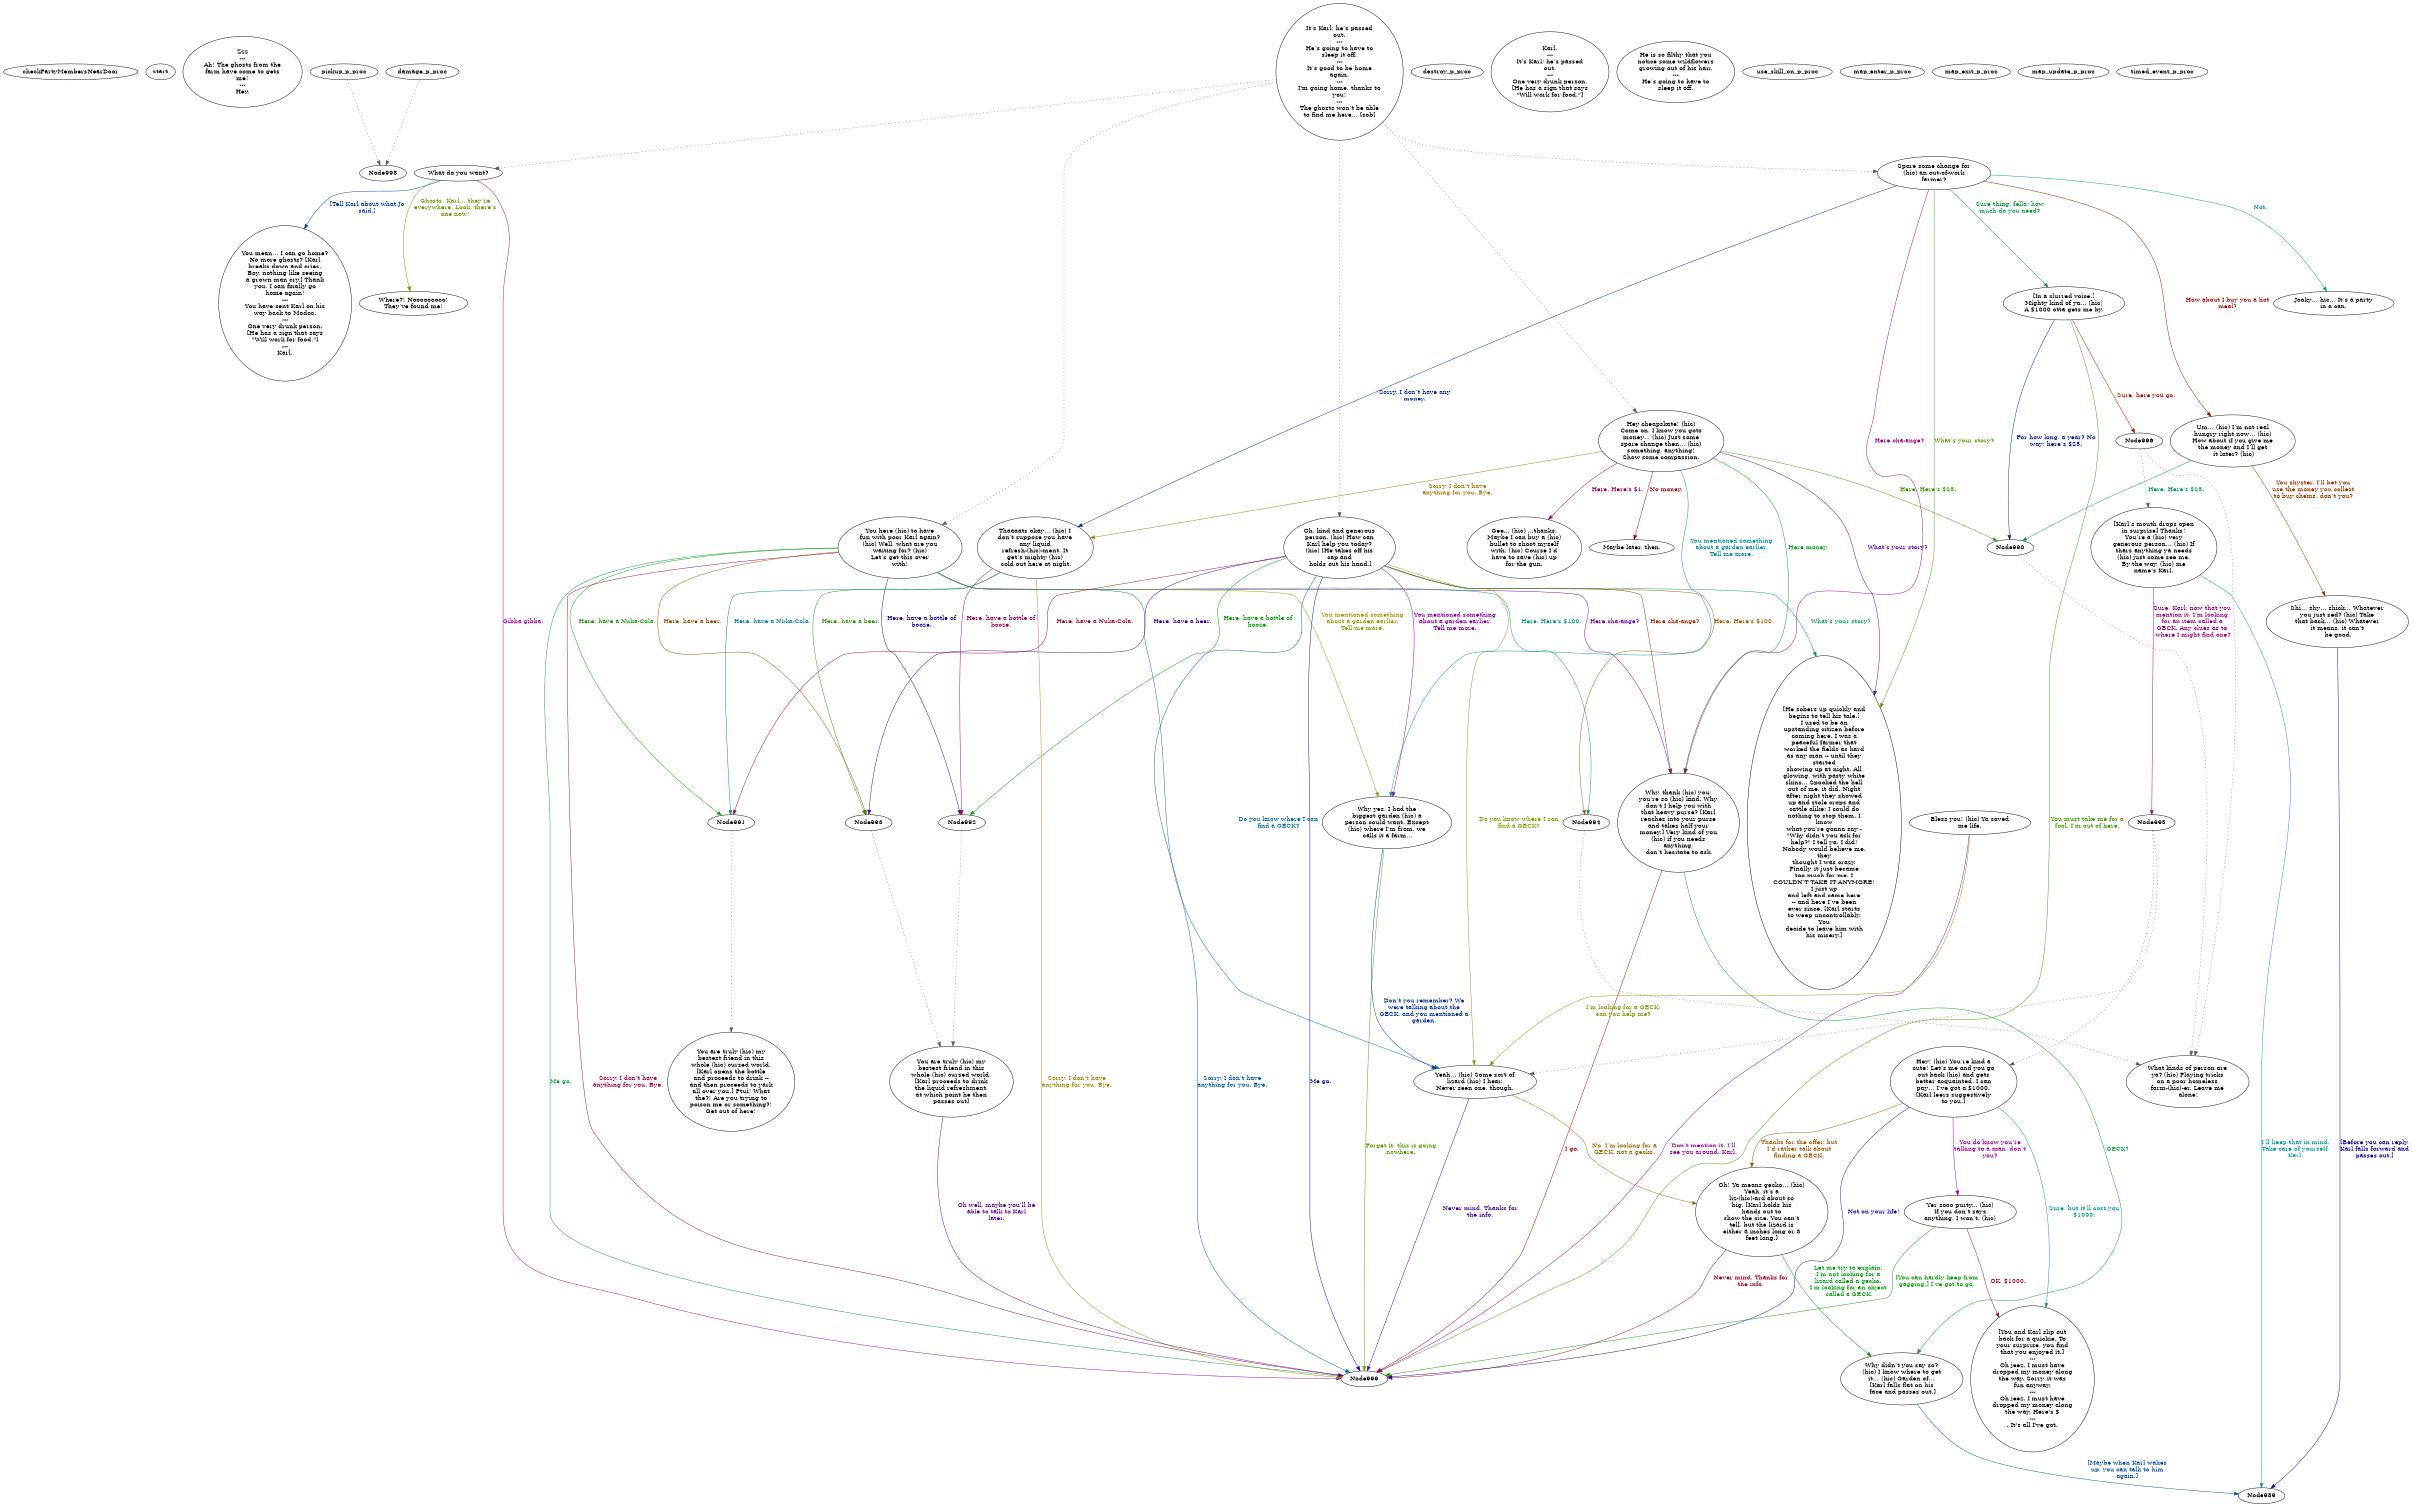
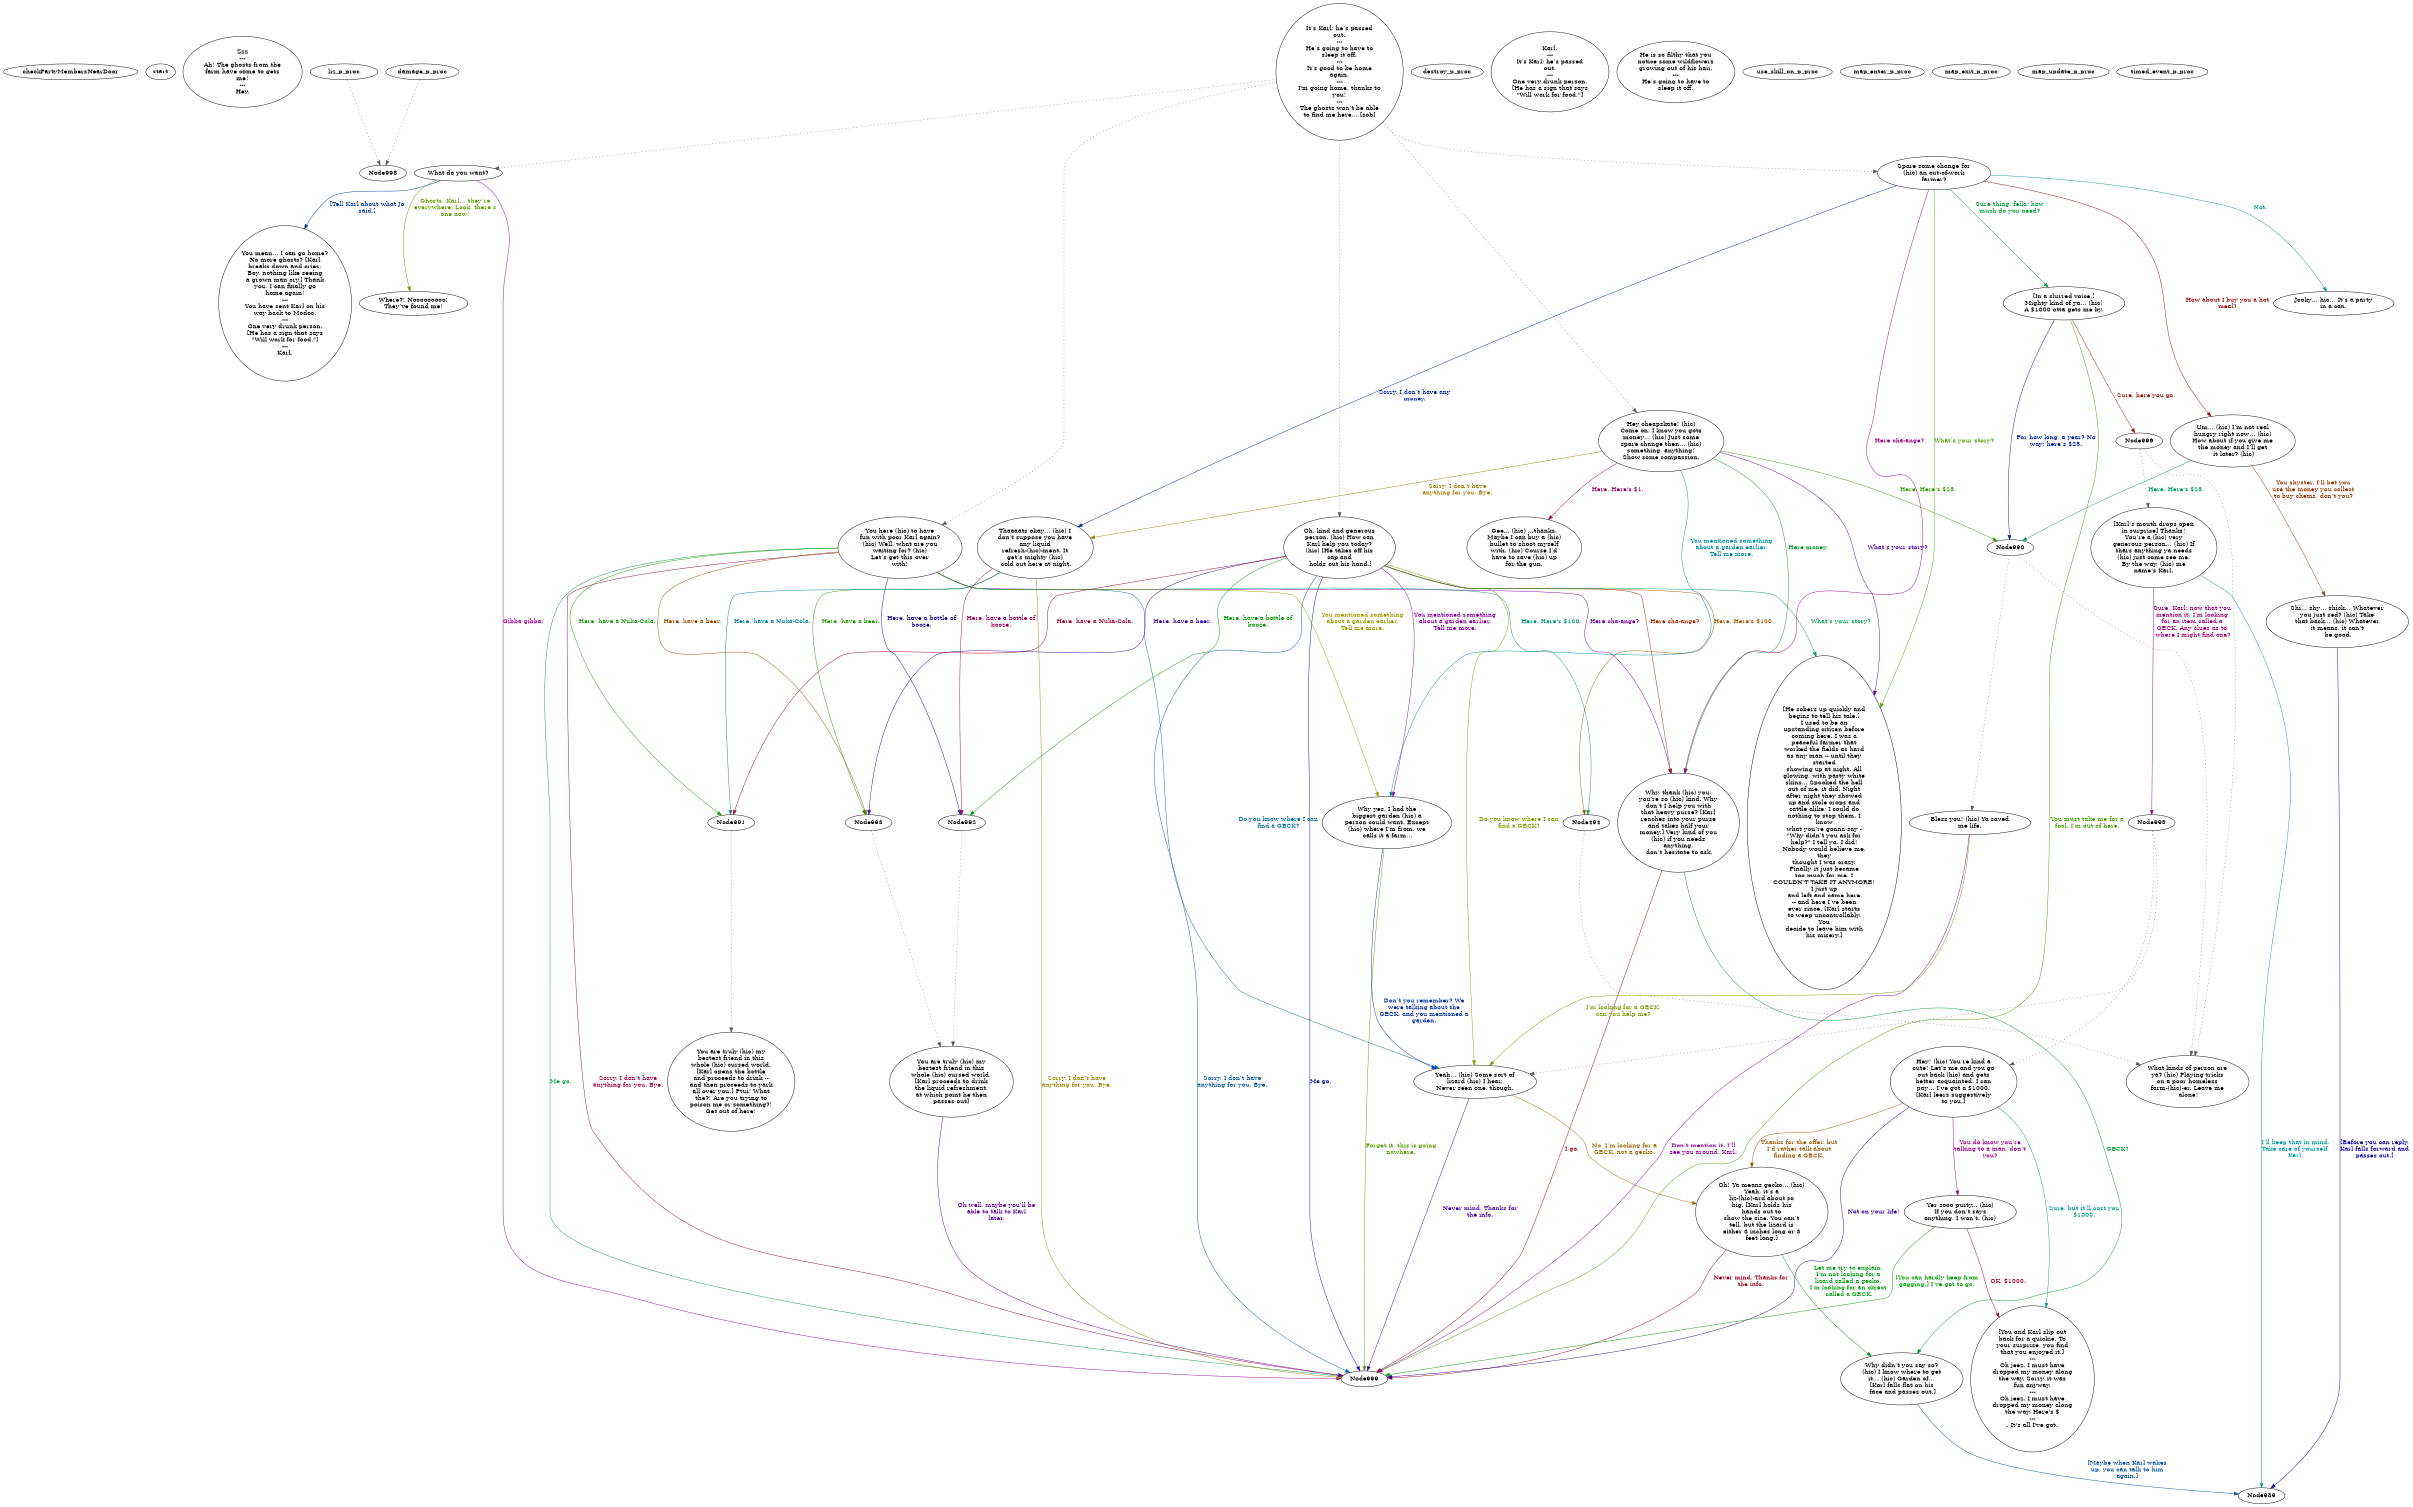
node "pickup_p_proc": label "pickup_p_proc" -> "liz_p_proc"
node "Maybe later, then.": removed
edge "Node990" -> "Bless you! (hic) Ya saved me life.": added
node "Node994": label "Node994" -> "Node494"
